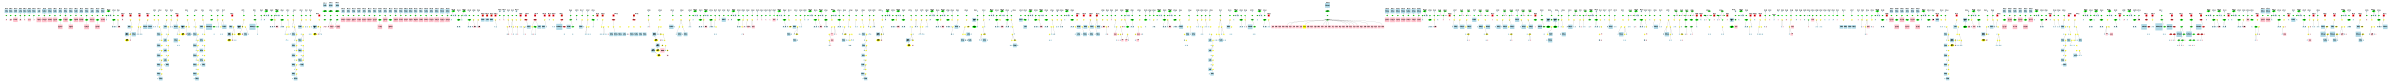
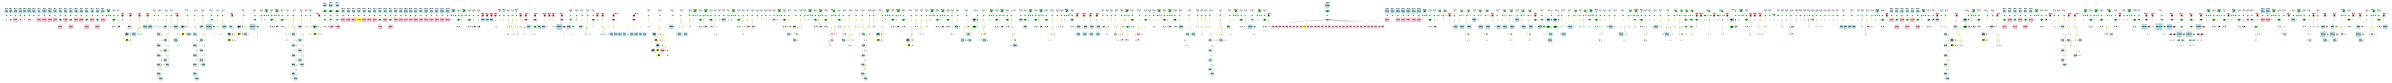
node "2.7272811532e-01f": fillcolor pink -> yellow
node "1.5707855225e+00f": removed
